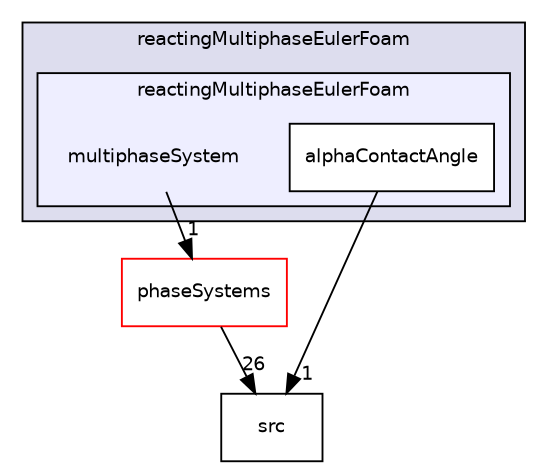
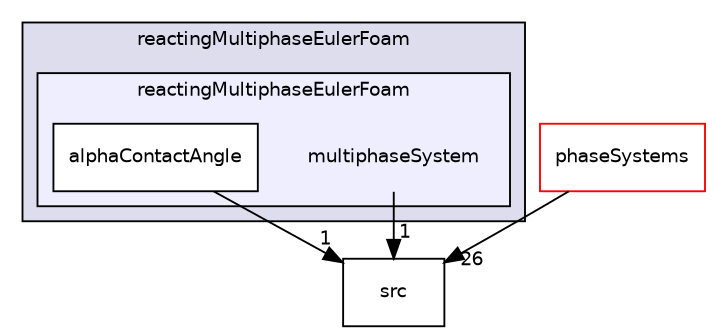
edge "multiphaseSystem" -> "phaseSystems": now "multiphaseSystem" -> "src"
